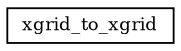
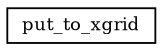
node "xgrid_to_xgrid": label "xgrid_to_xgrid" -> "put_to_xgrid"
